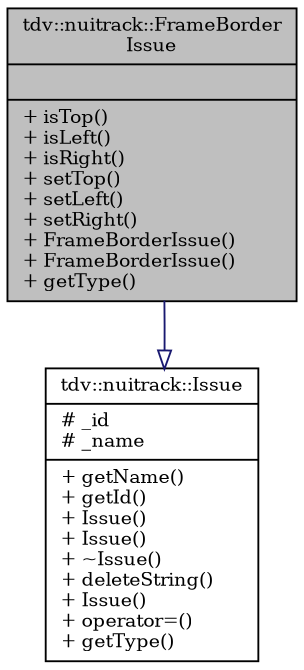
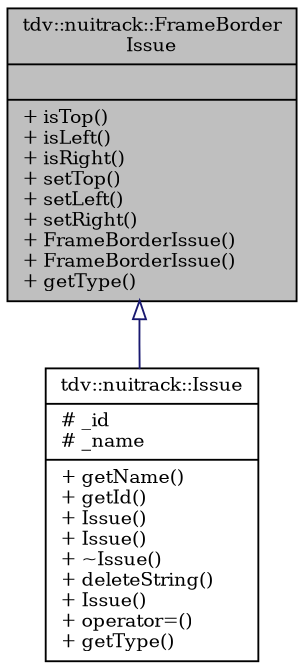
edge "tdv::nuitrack::FrameBorder" -> "tdv::nuitrack::Issue": reversed
